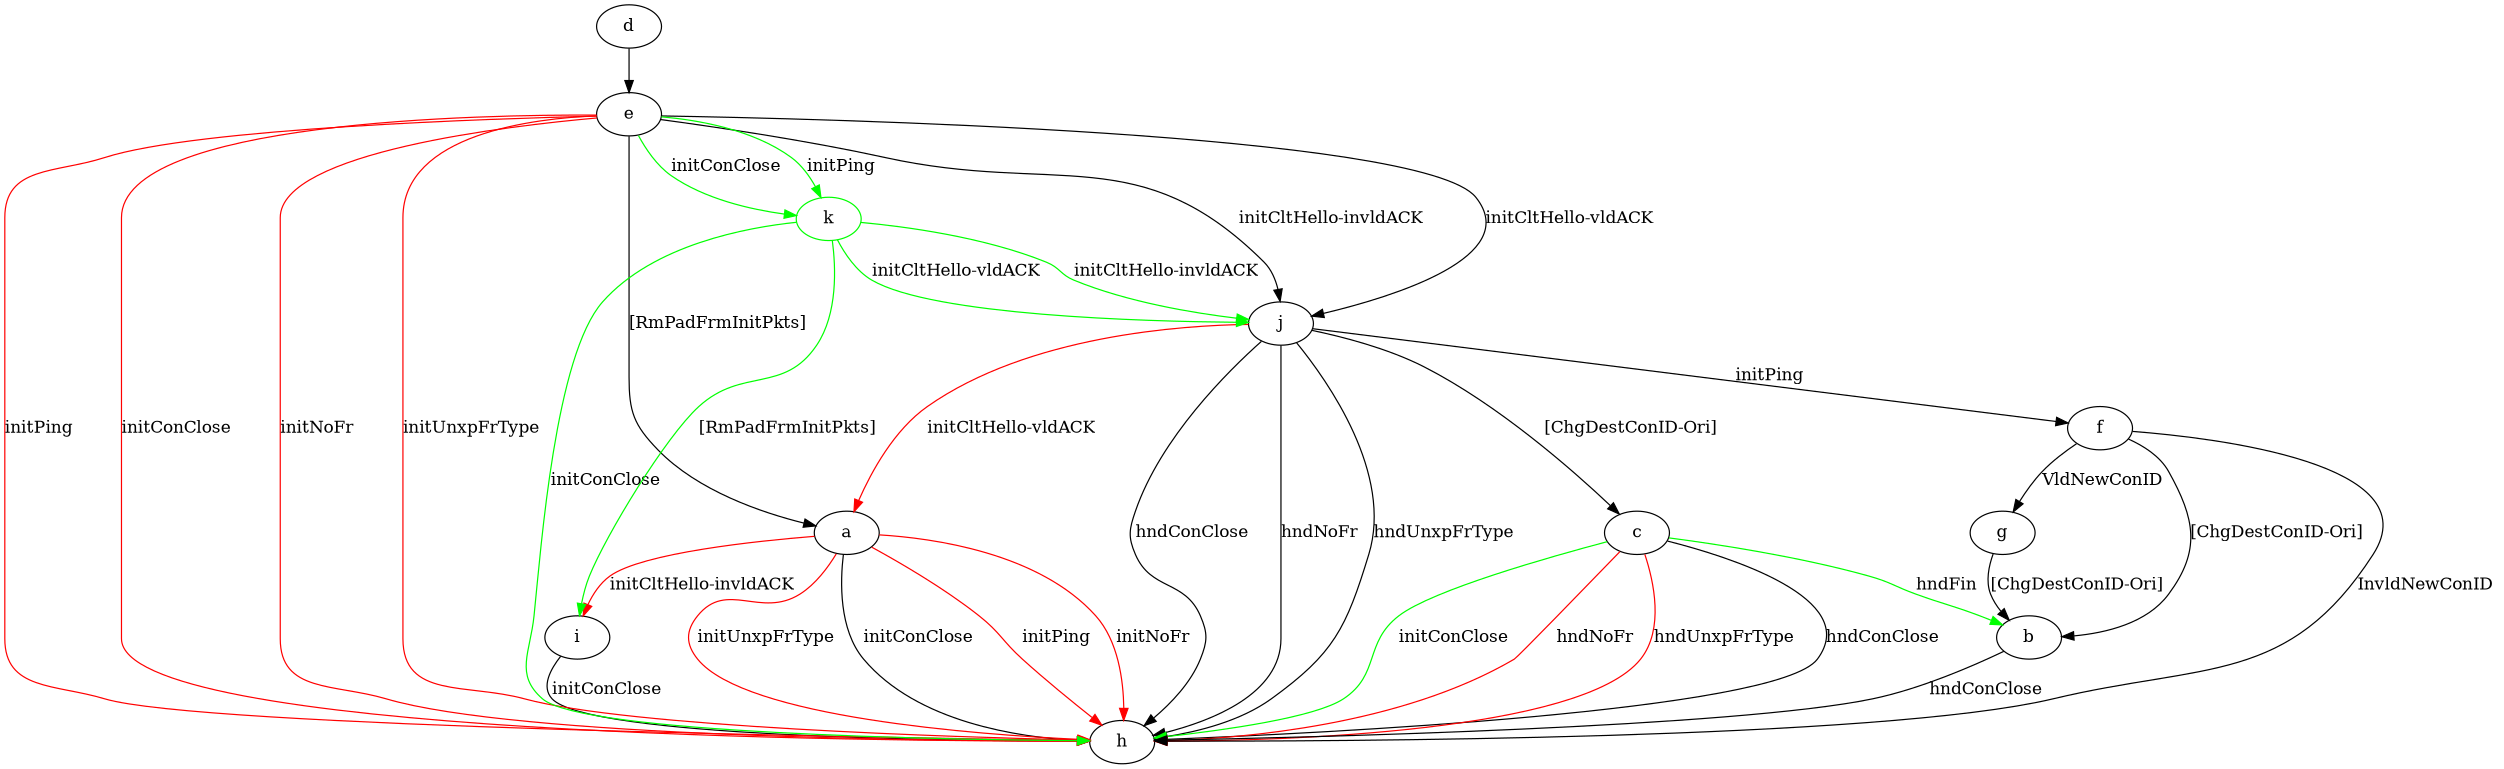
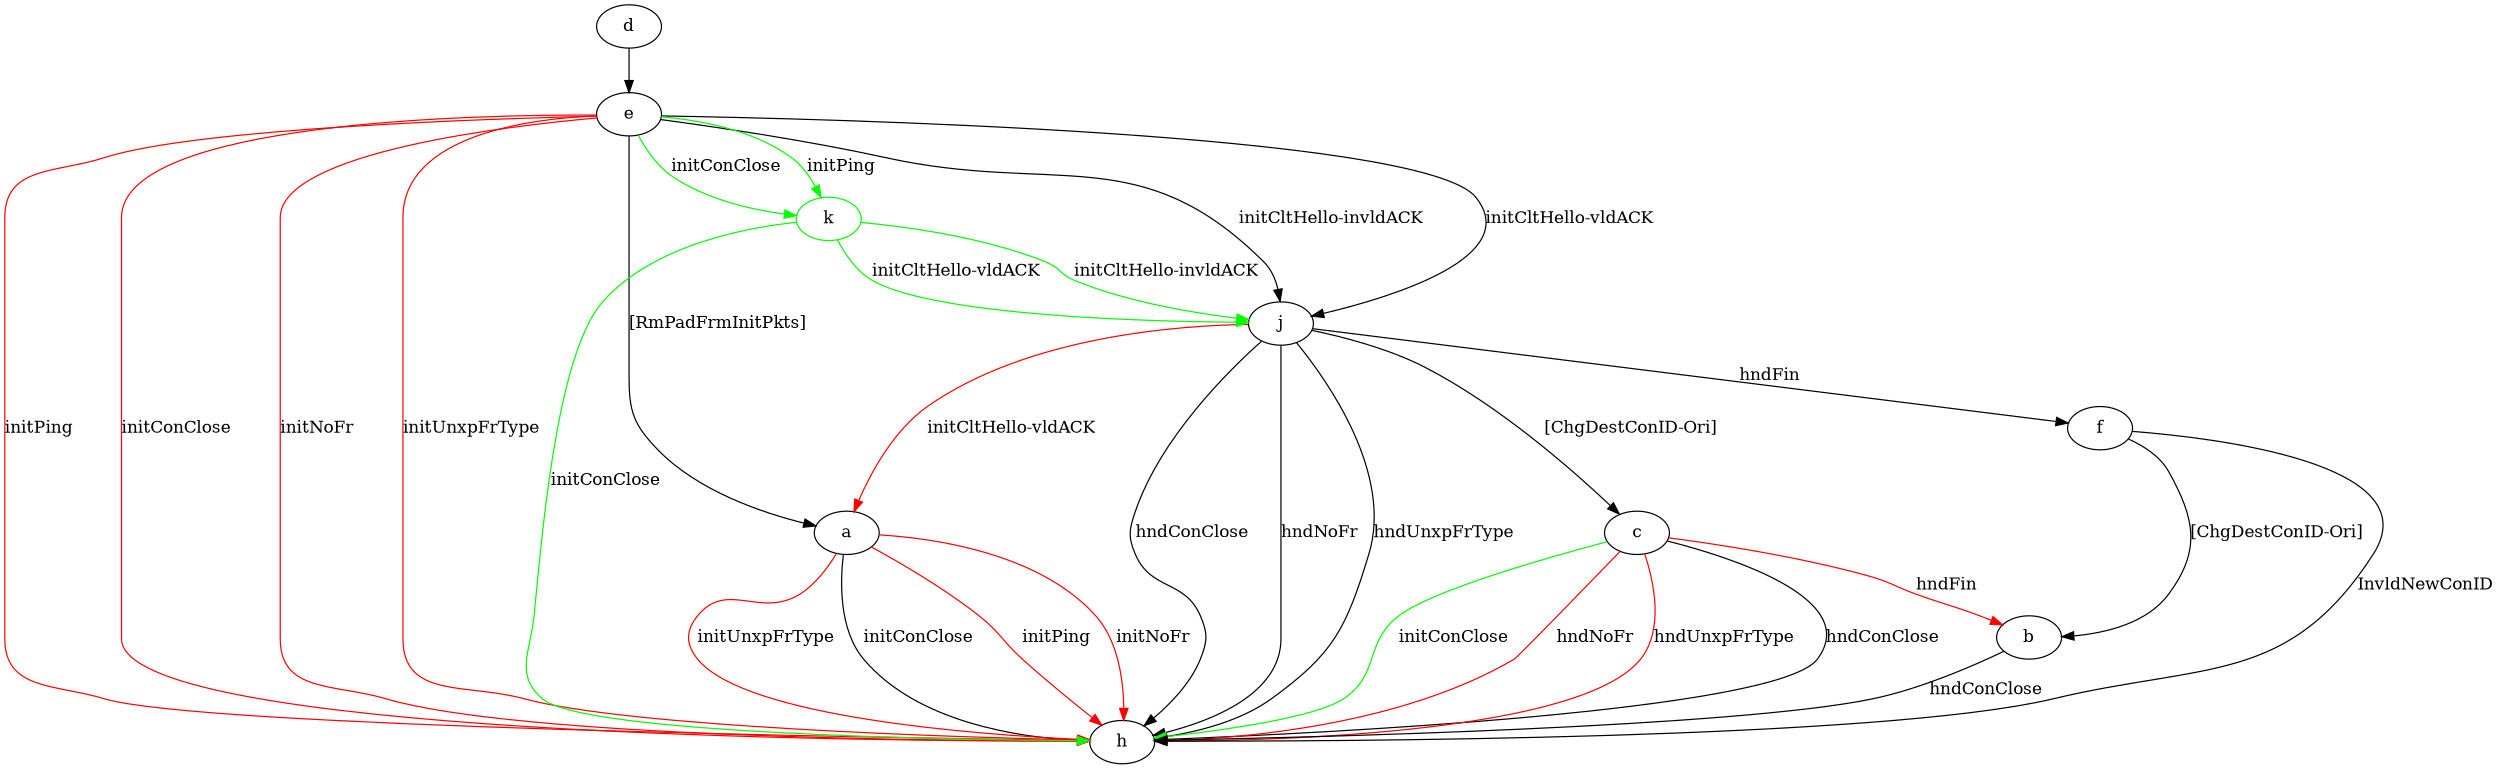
edge "j" -> "f": label "initPing " -> "hndFin "
node "g": removed
edge "c" -> "b": color green -> red
node "i": removed
